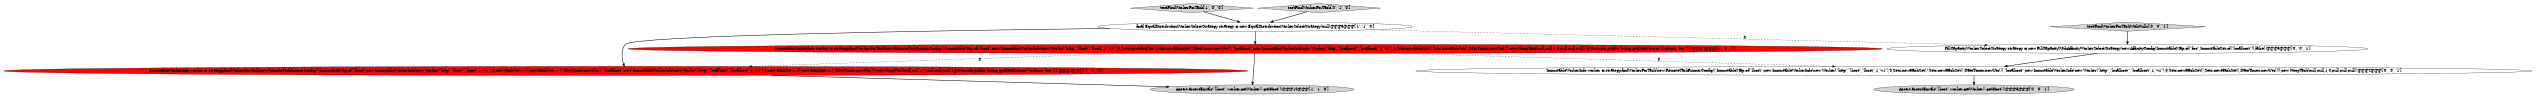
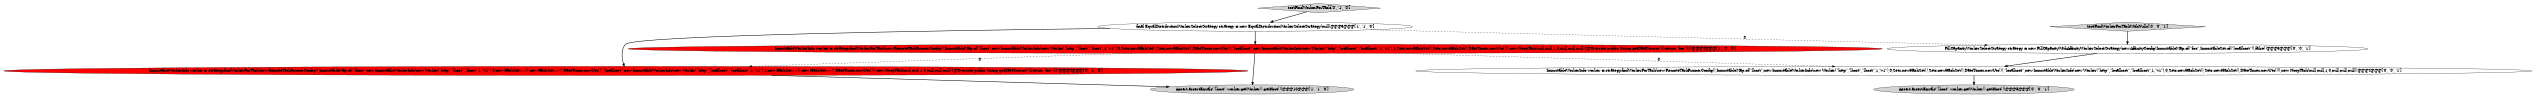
node "testFindWorkerForTask['1', '0', '0']": removed
